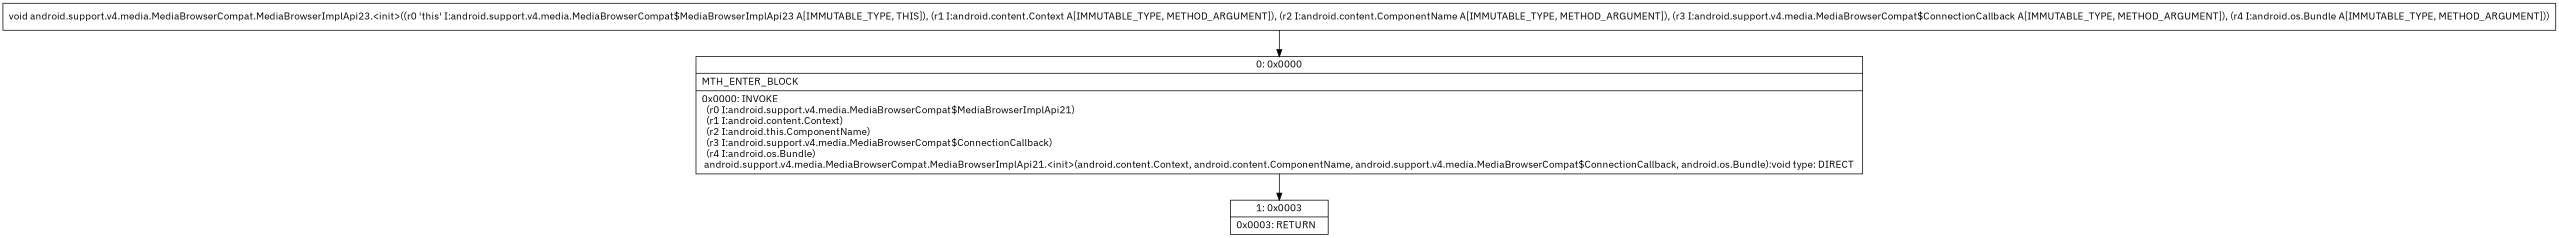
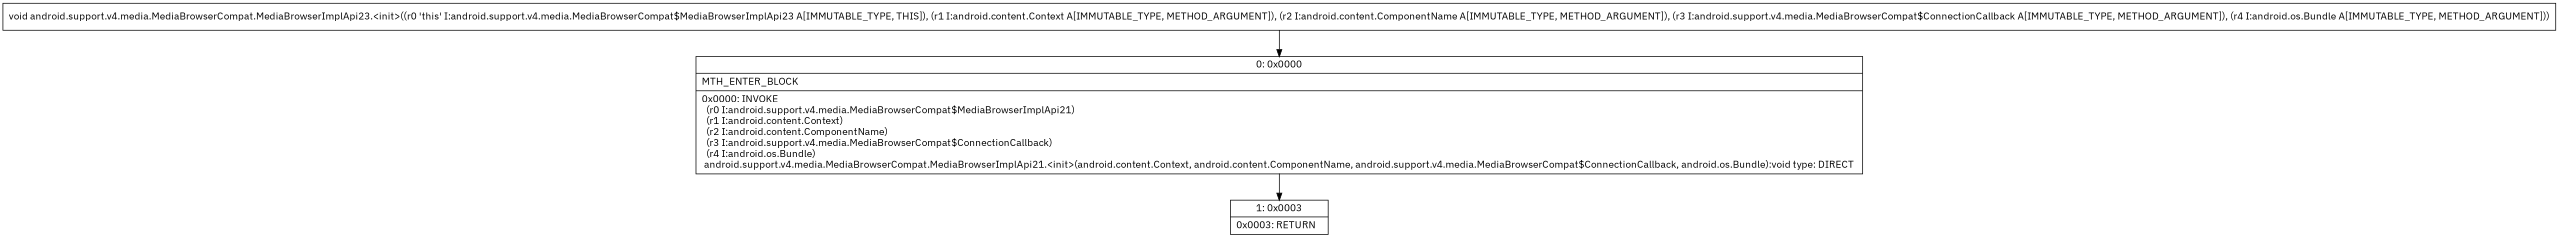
node "0: 0x0000": text "(r2 I:android.this.ComponentName)" -> "(r2 I:android.content.ComponentName)"
